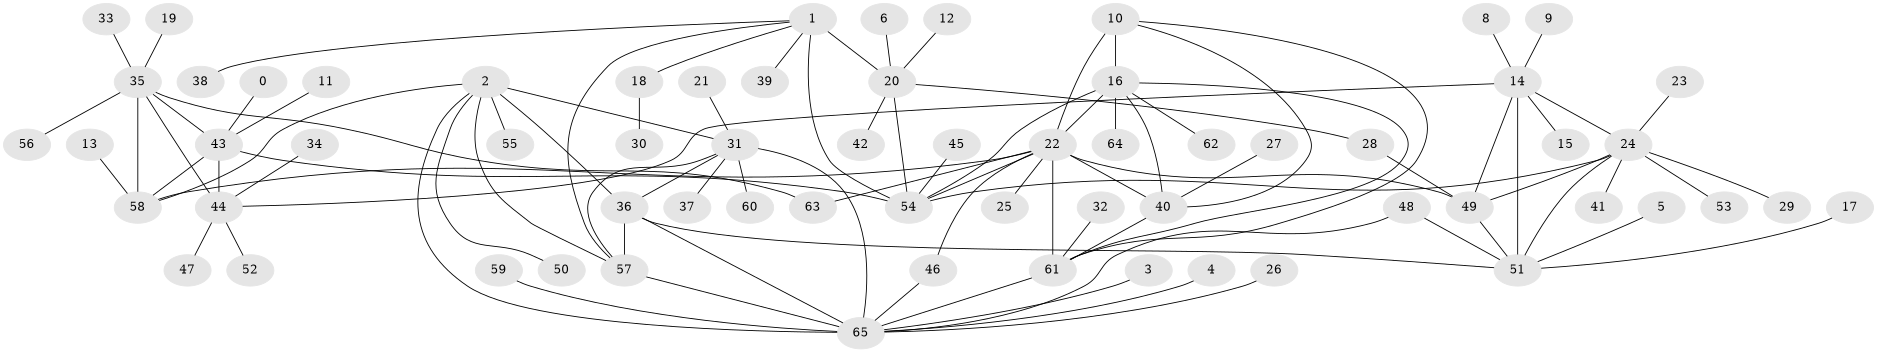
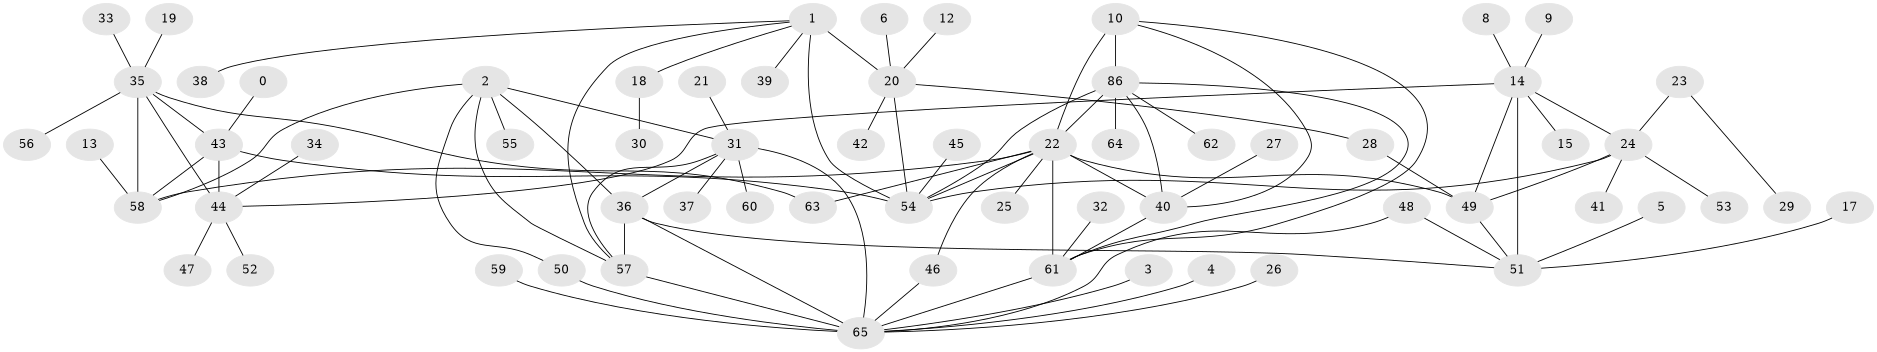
node "11": removed
node "16": label "16" -> "86"
edge "24" -- "29": now "23" -- "29"
edge "24" -- "51": removed
edge "2" -- "65": now "50" -- "65"
